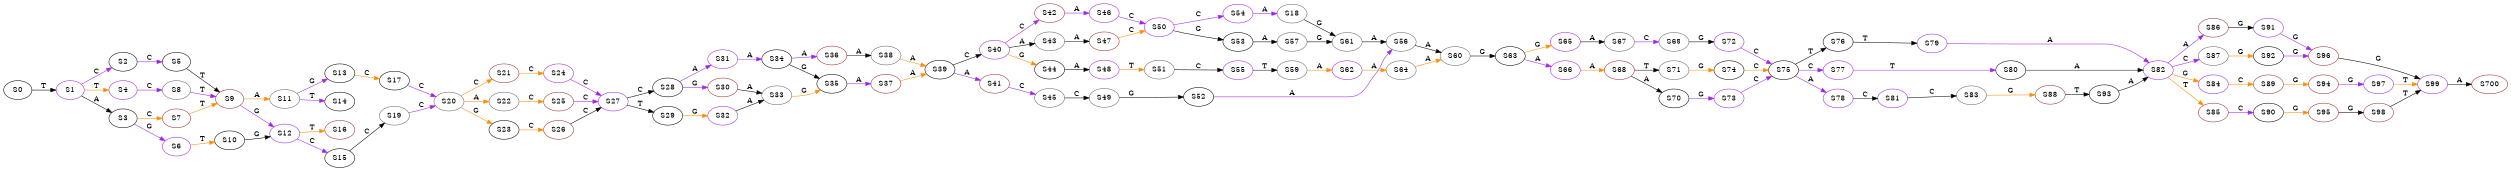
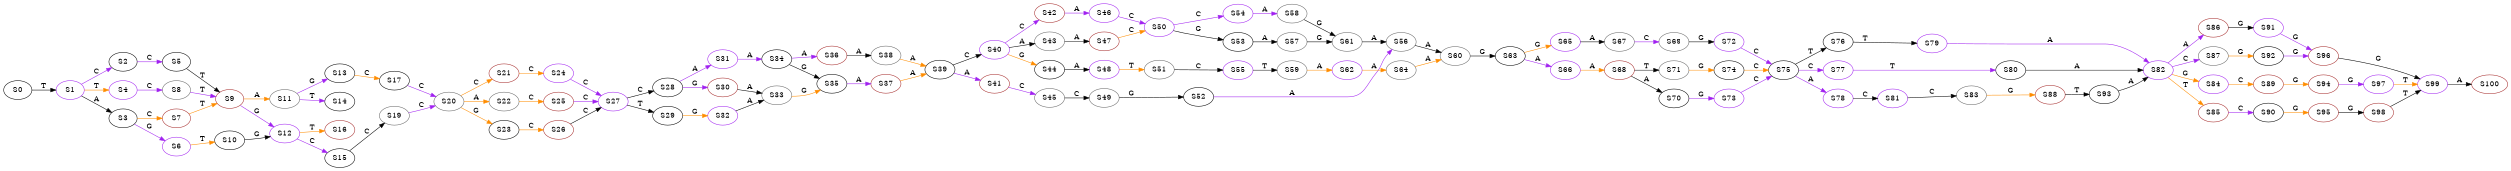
node "S18": label "S18" -> "S58"
node "S700": label "S700" -> "S100"
